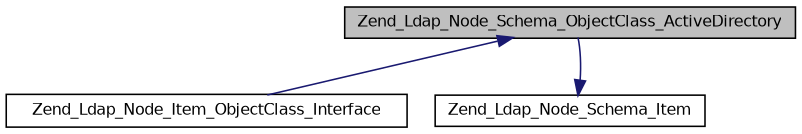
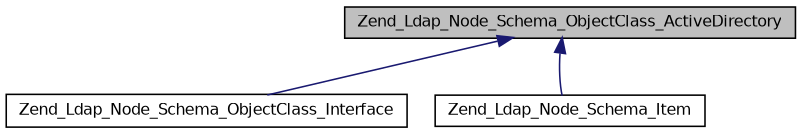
edge "Zend_Ldap_Node_Schema_ObjectClass_ActiveDirectory" -> "Zend_Ldap_Node_Schema_Item": reversed
node "Zend_Ldap_Node_Item_ObjectClass_Interface": label "Zend_Ldap_Node_Item_ObjectClass_Interface" -> "Zend_Ldap_Node_Schema_ObjectClass_Interface"
